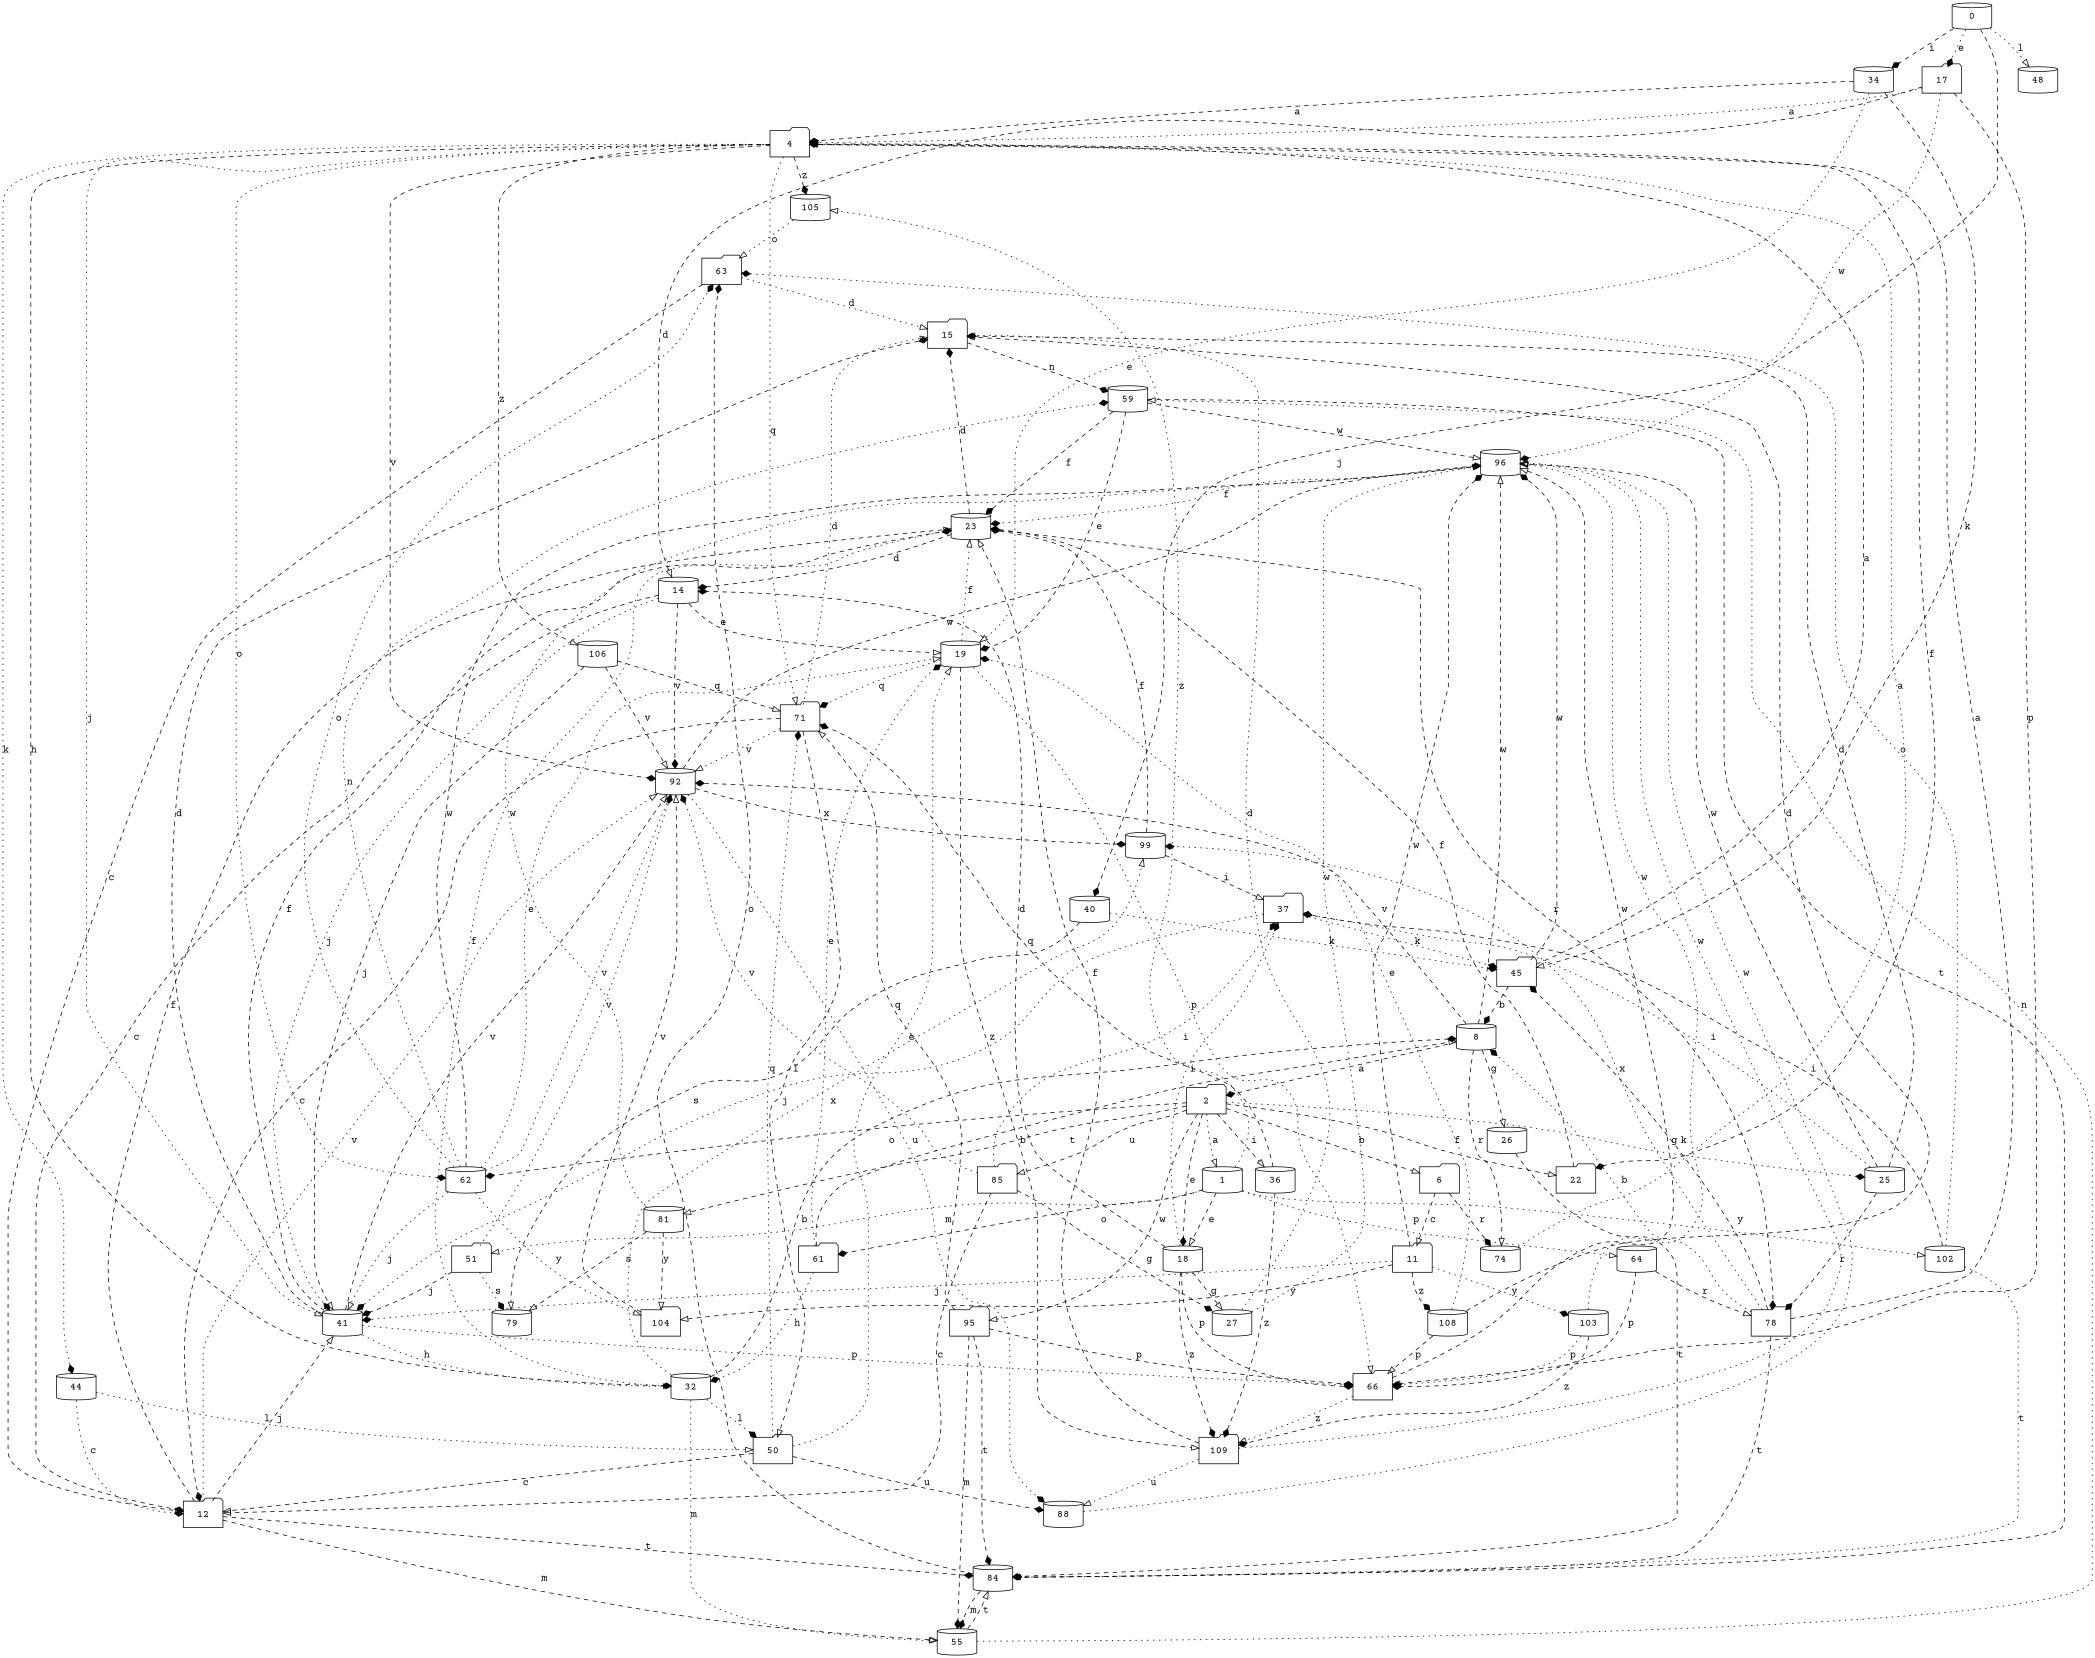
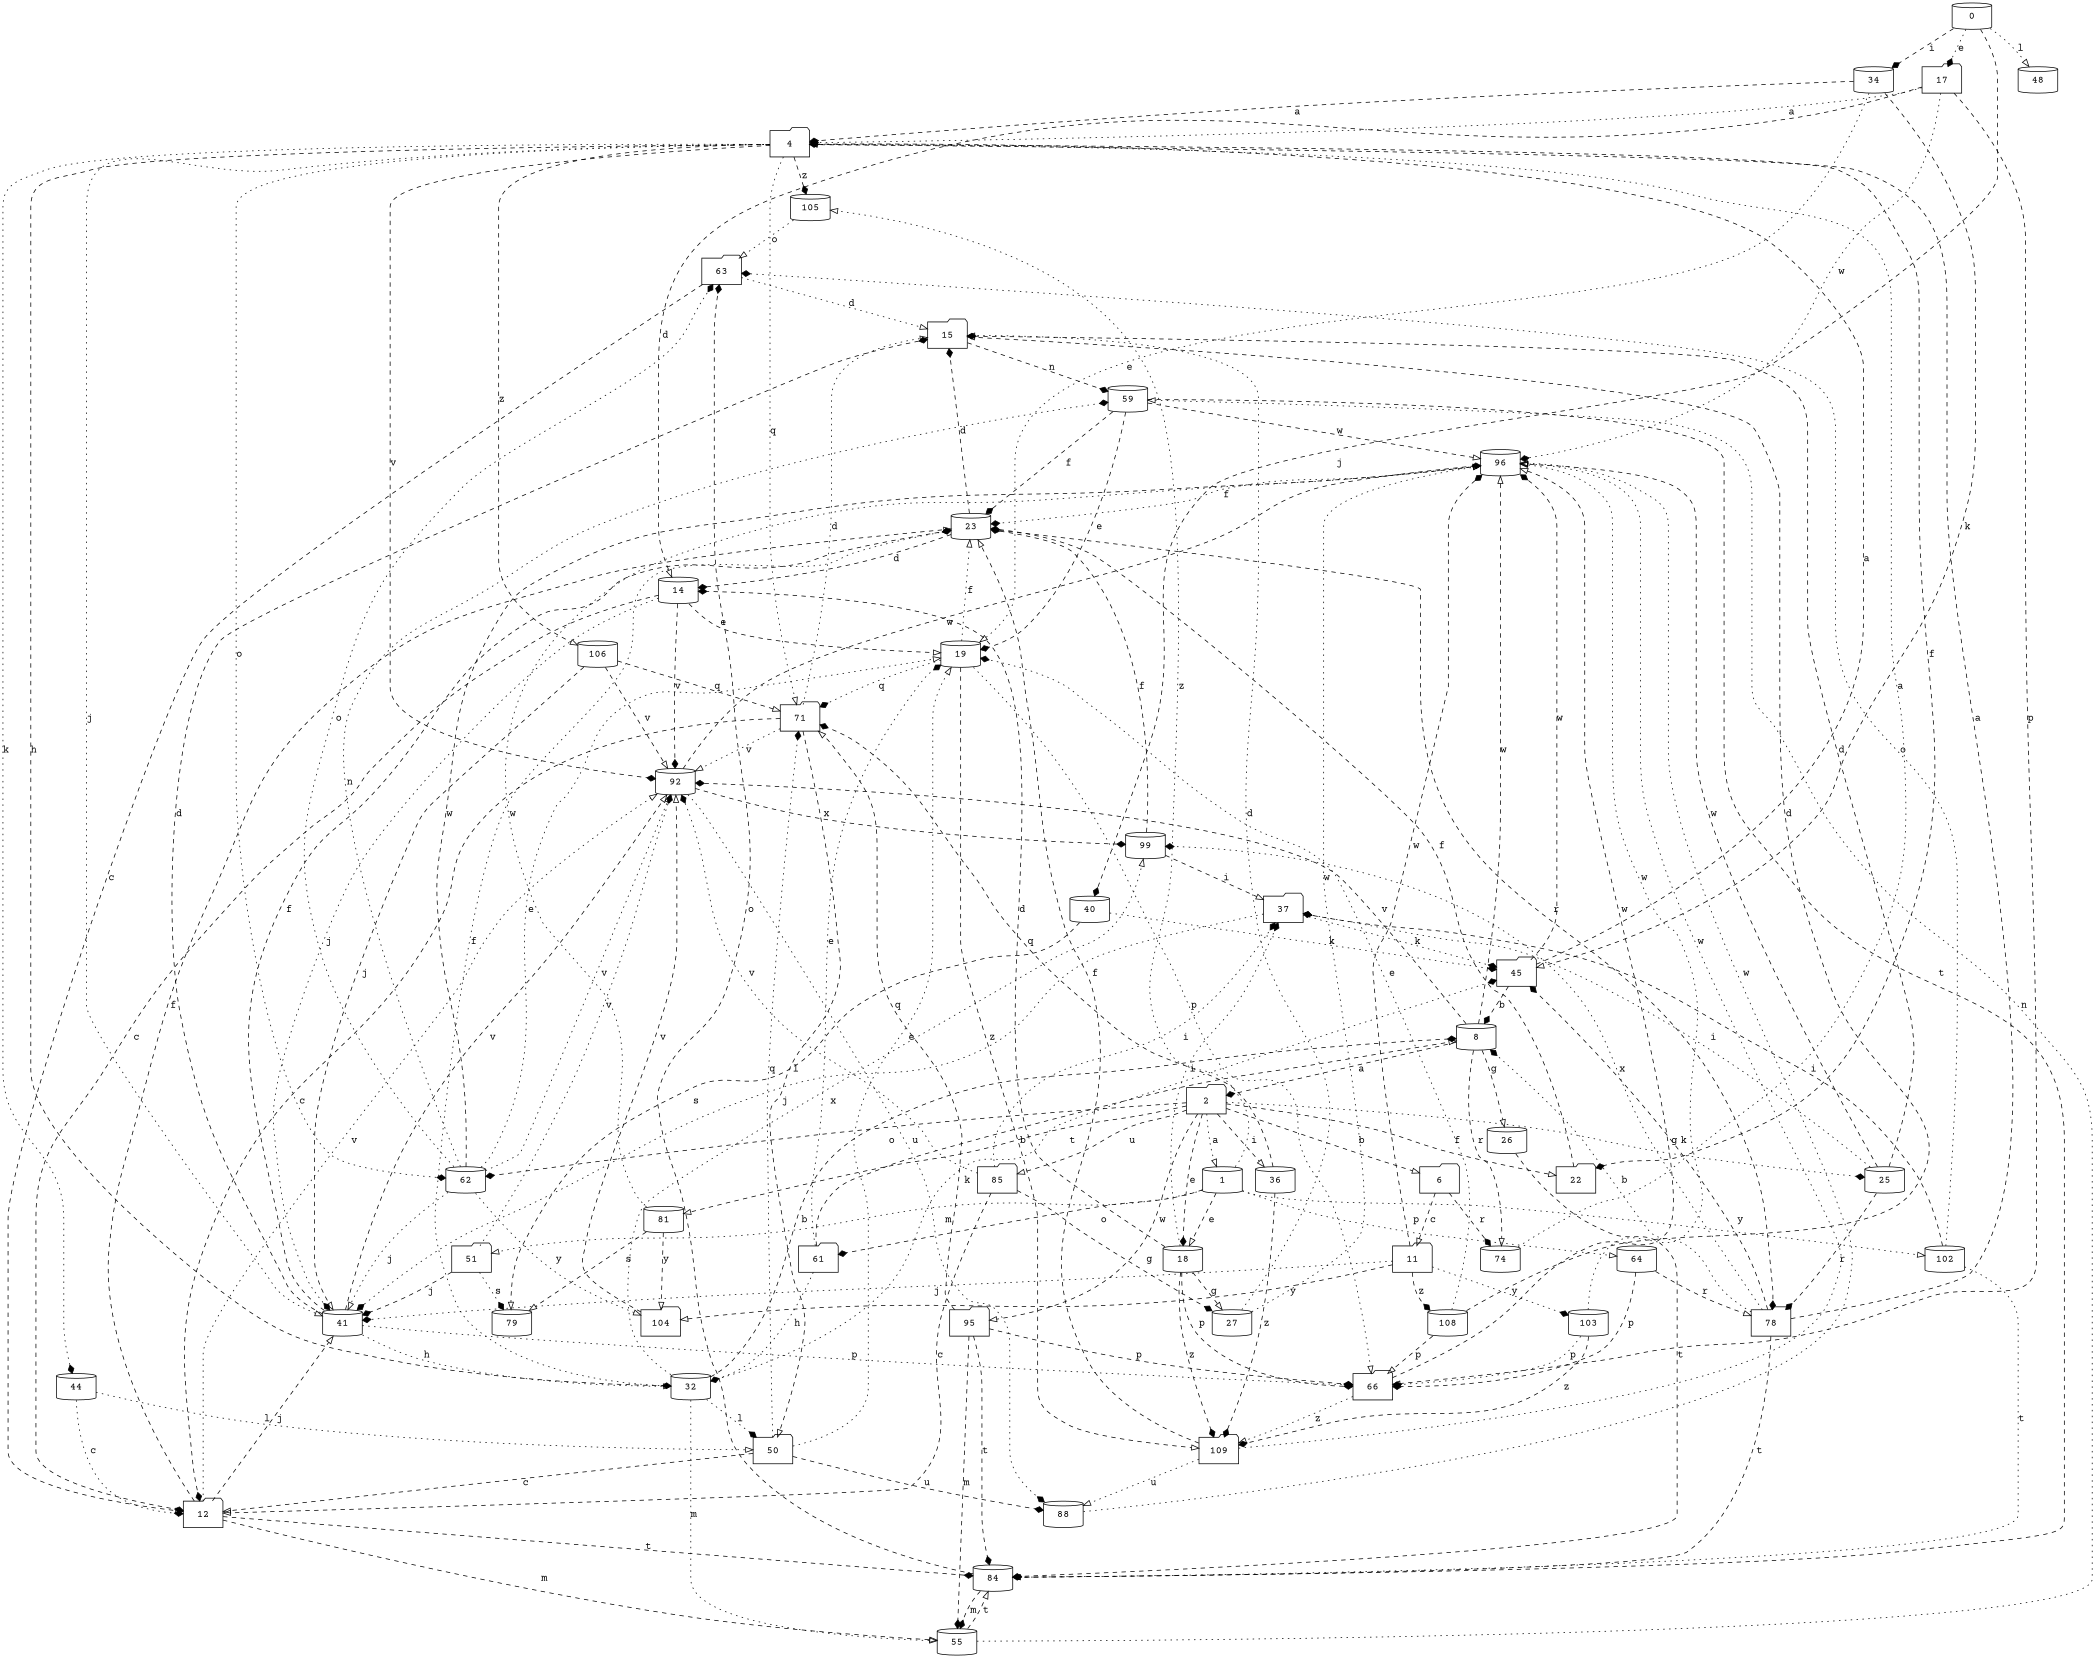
edge "32" -> "45": added, label "k"
